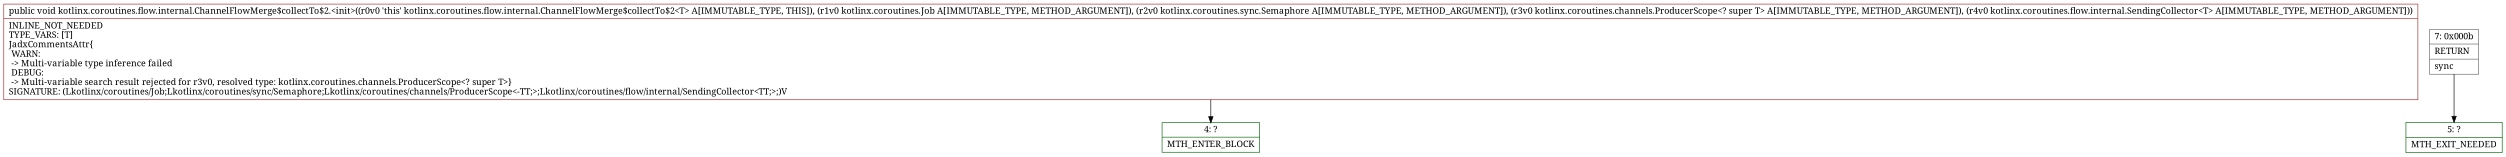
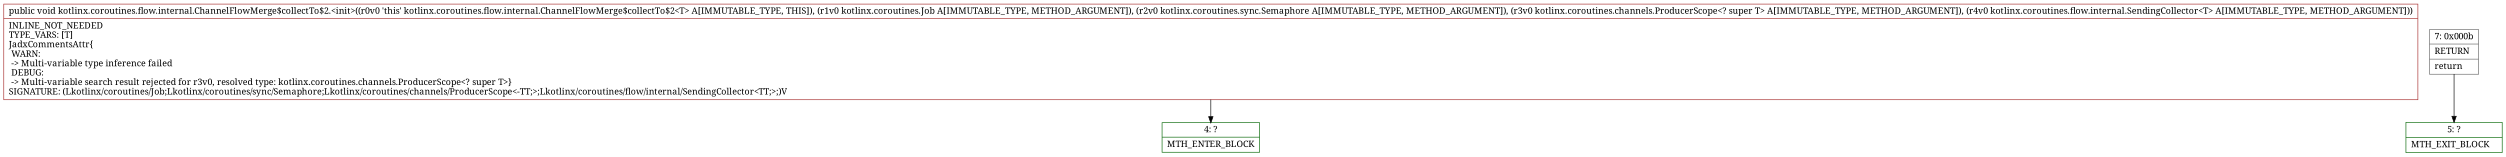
node "7: 0x000b": text "sync" -> "return"
node "5: ?": text "MTH_EXIT_NEEDED" -> "MTH_EXIT_BLOCK"
